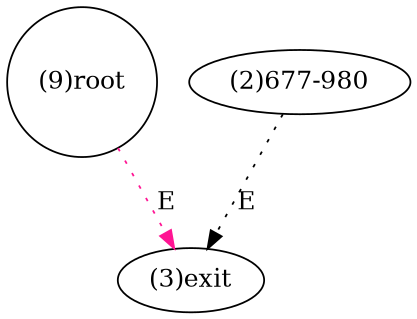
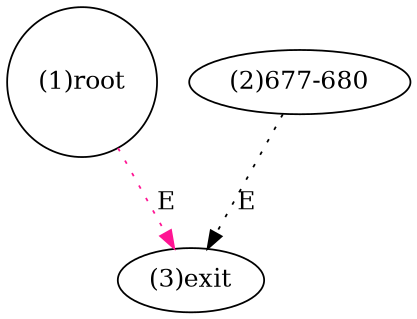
node "(9)root": label "(9)root" -> "(1)root"
node "(2)677-980": label "(2)677-980" -> "(2)677-680"
